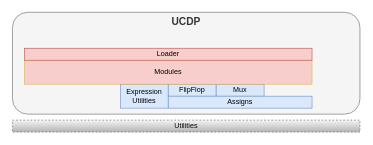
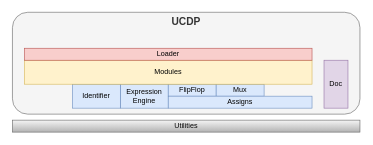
node "Modules": fillcolor #f8cecc -> #fff2cc
node "Doc": added
node "Identifier": added
node "Expression Utilities": label "Expression Utilities" -> "Expression Engine"
node "Utilities": style dashed -> solid
